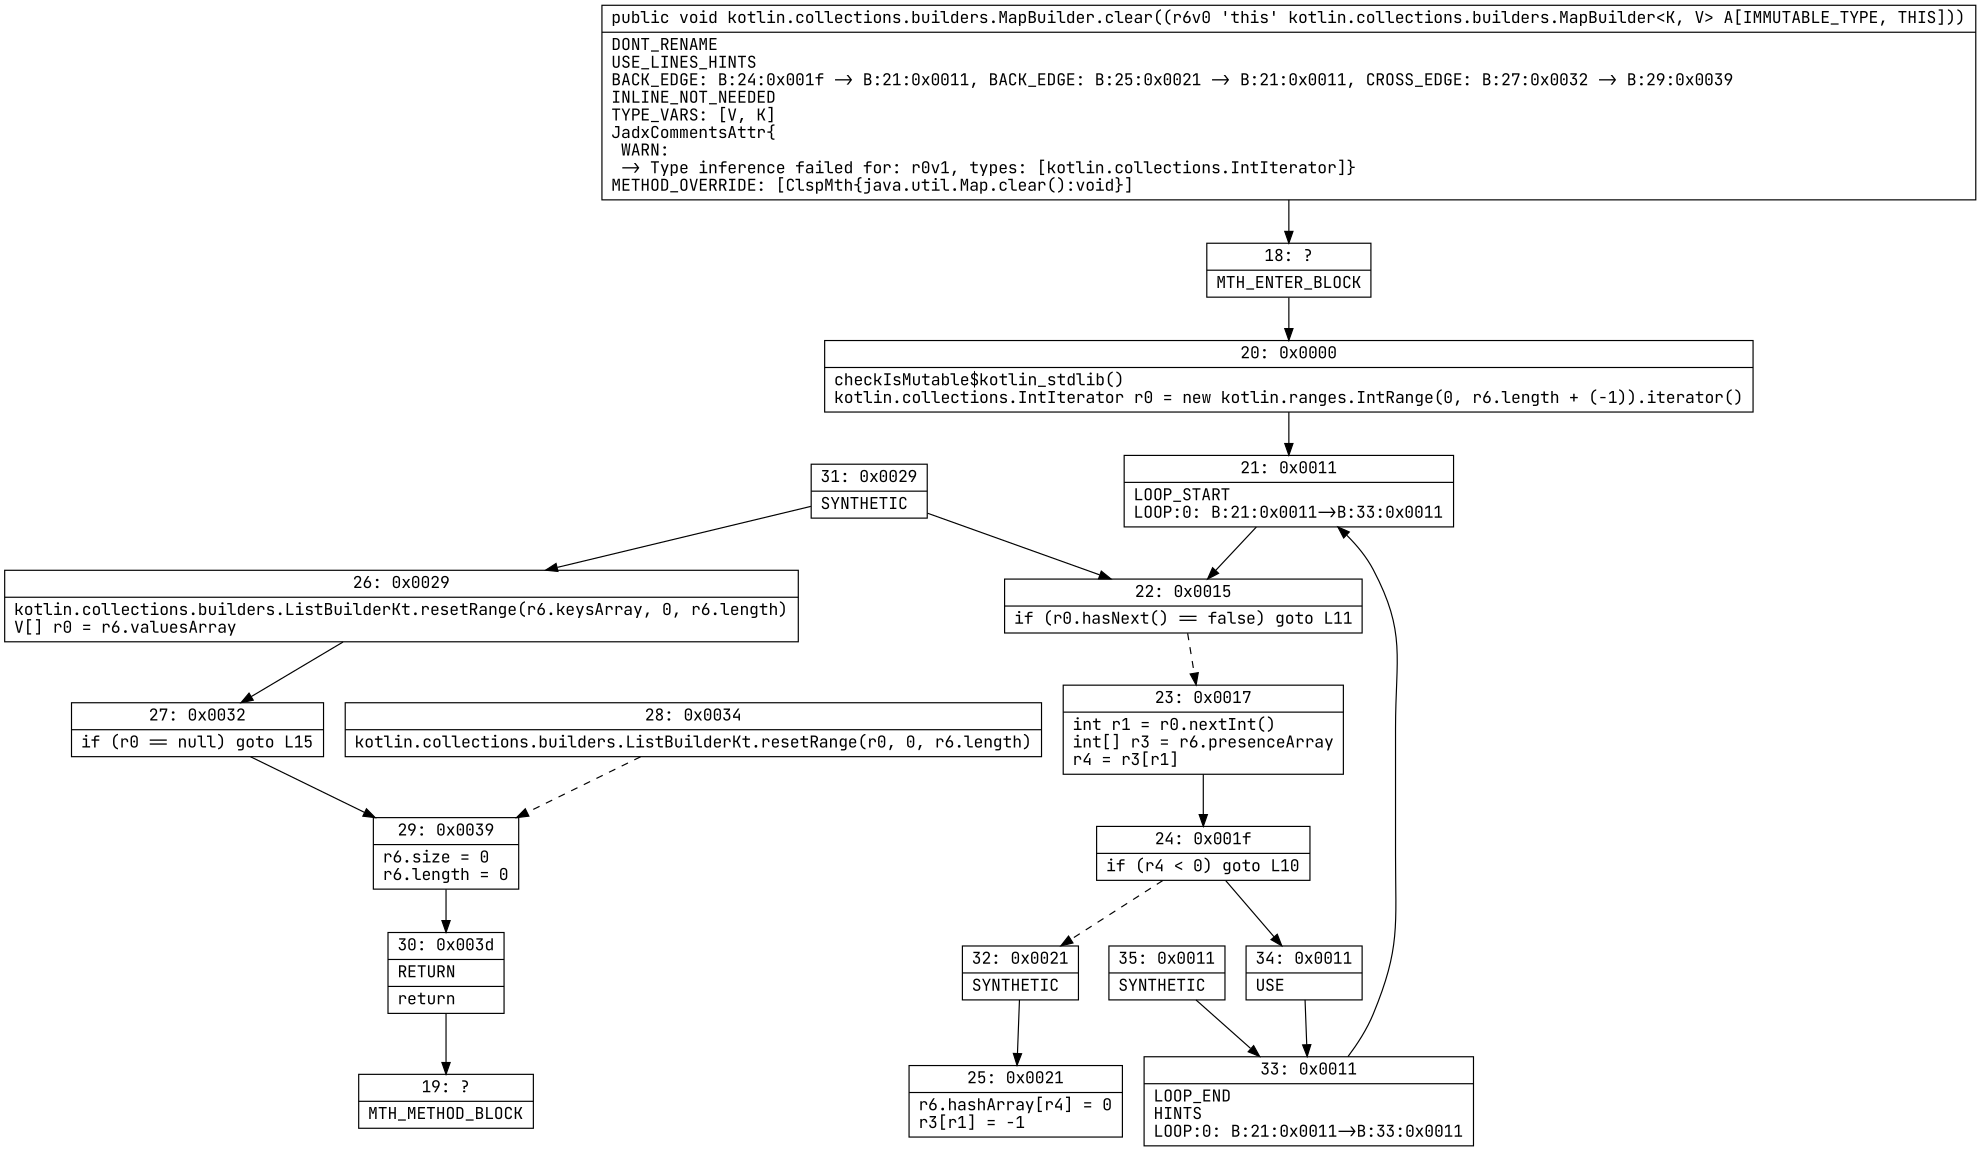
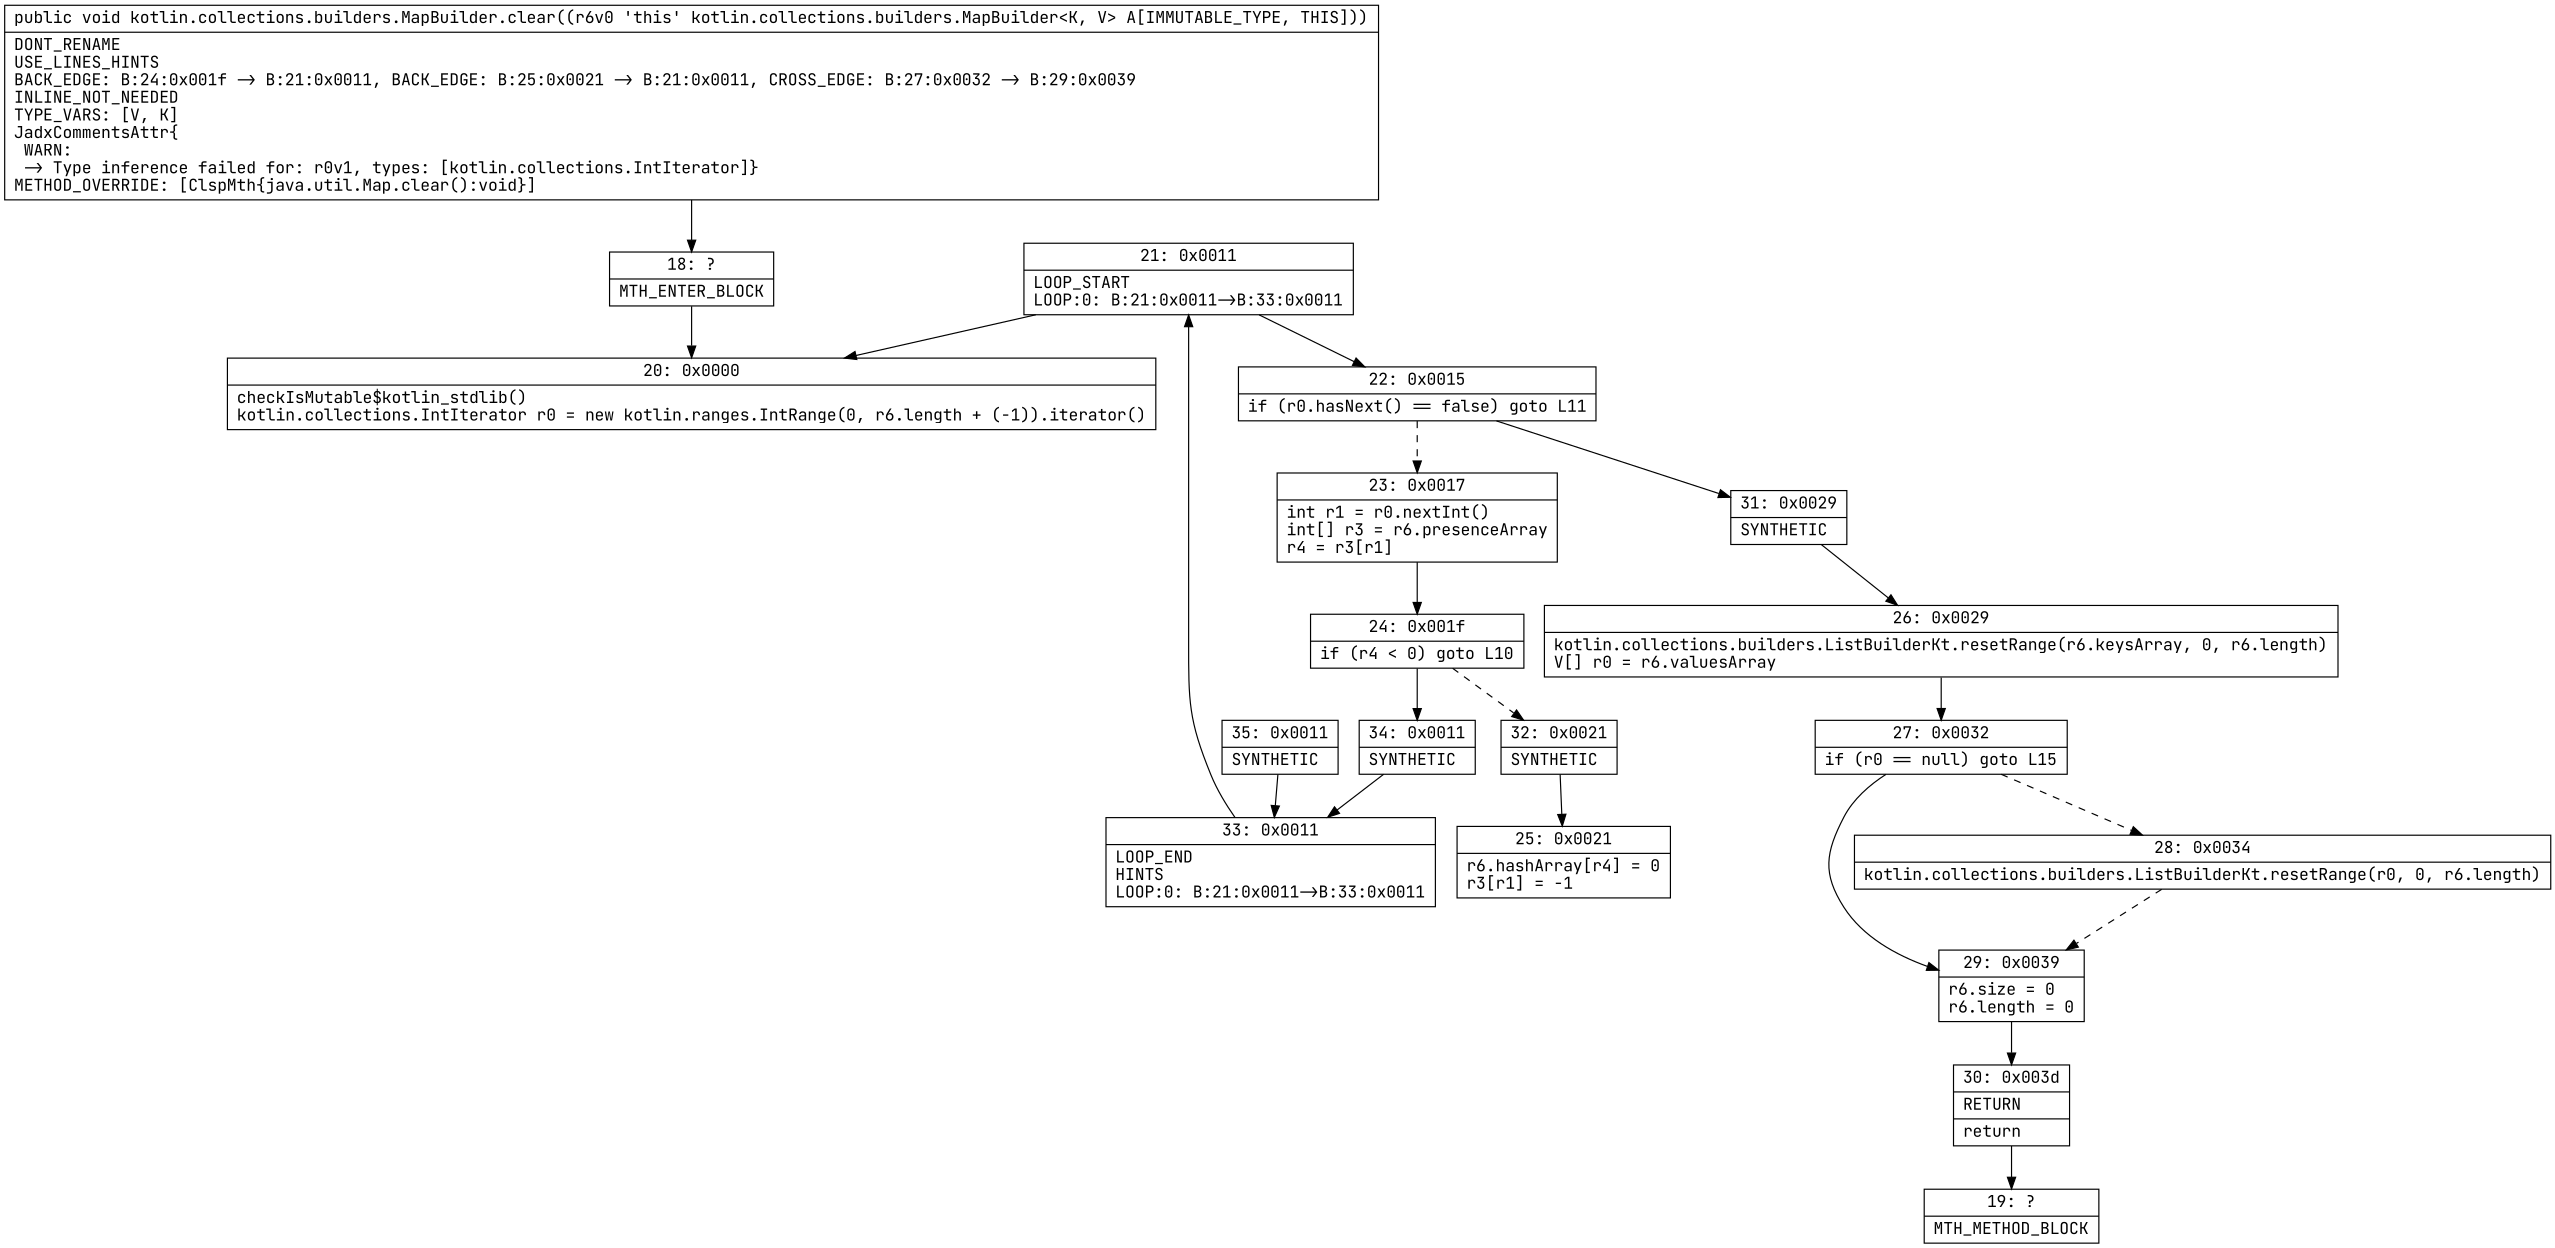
edge "20: 0x0000" -> "21: 0x0011": reversed
edge "31: 0x0029" -> "22: 0x0015": reversed
edge "27: 0x0032" -> "28: 0x0034": added
node "34: 0x0011": text "USE" -> "SYNTHETIC"
